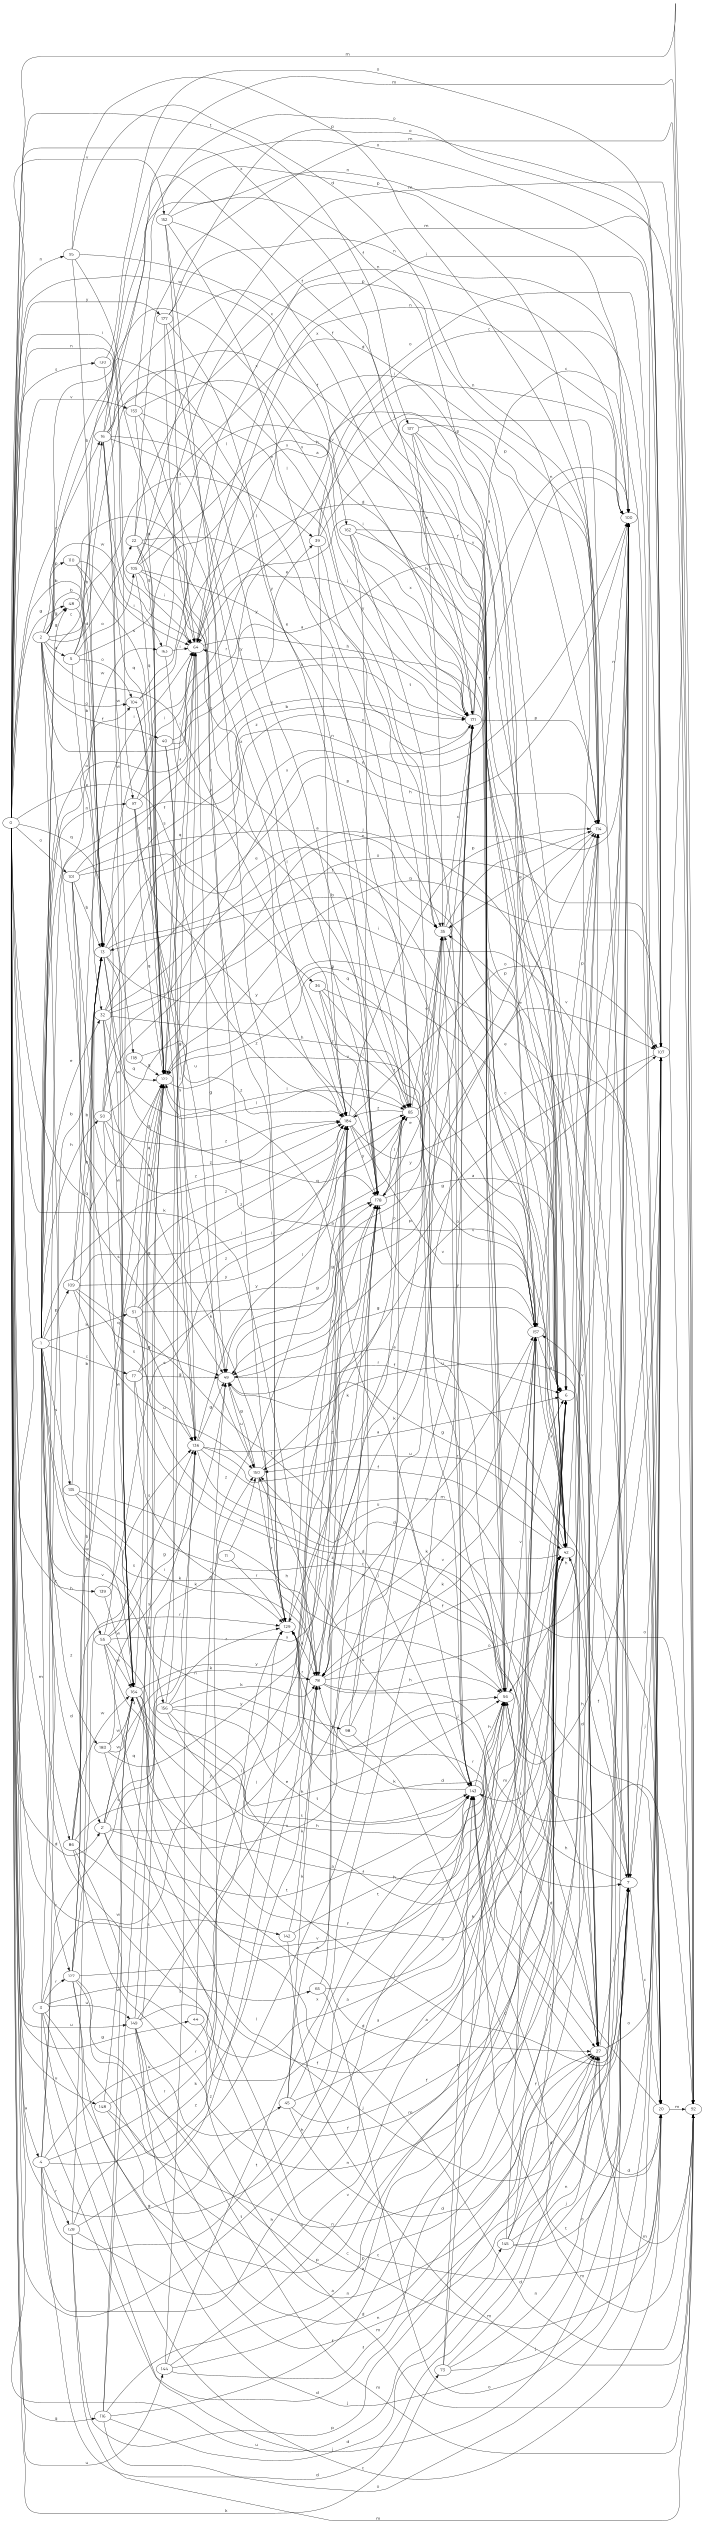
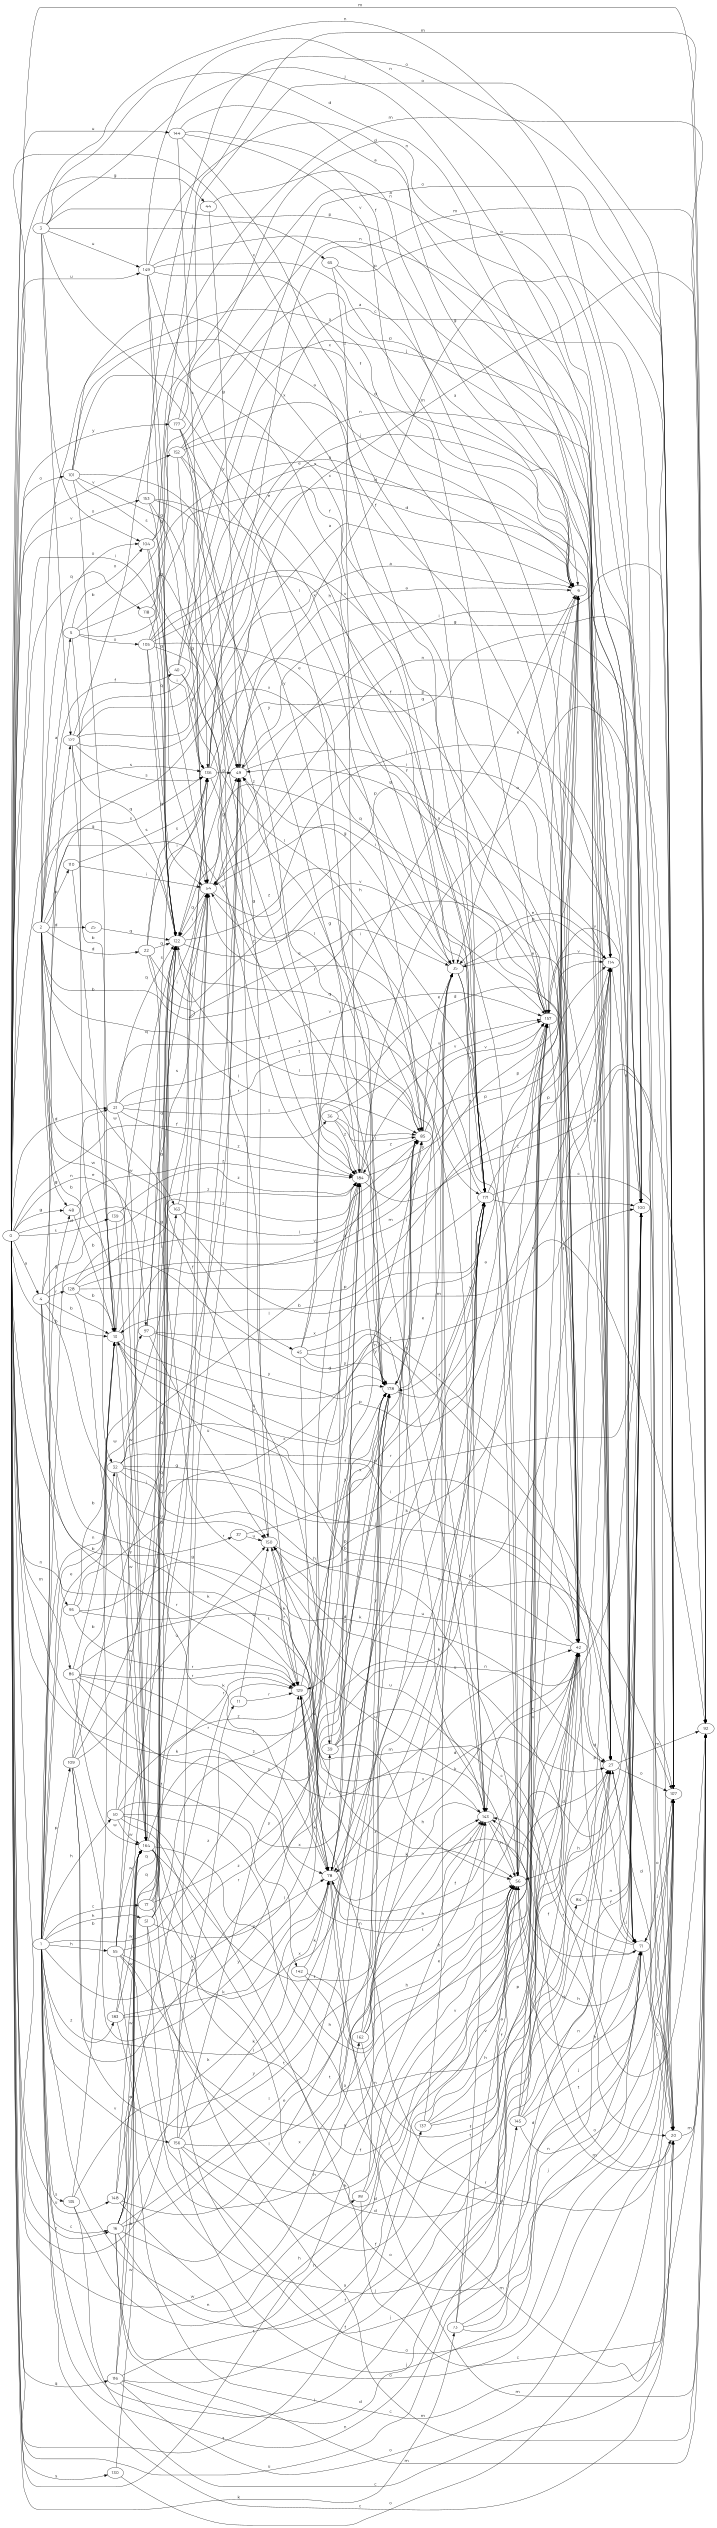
node "25": added
node "37": added
node "84": added
edge "0" -> "11": added, label "b"
